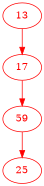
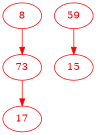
node "8": added
node "13": label "13" -> "73"
edge "17" -> "59": removed
node "25": label "25" -> "15"
